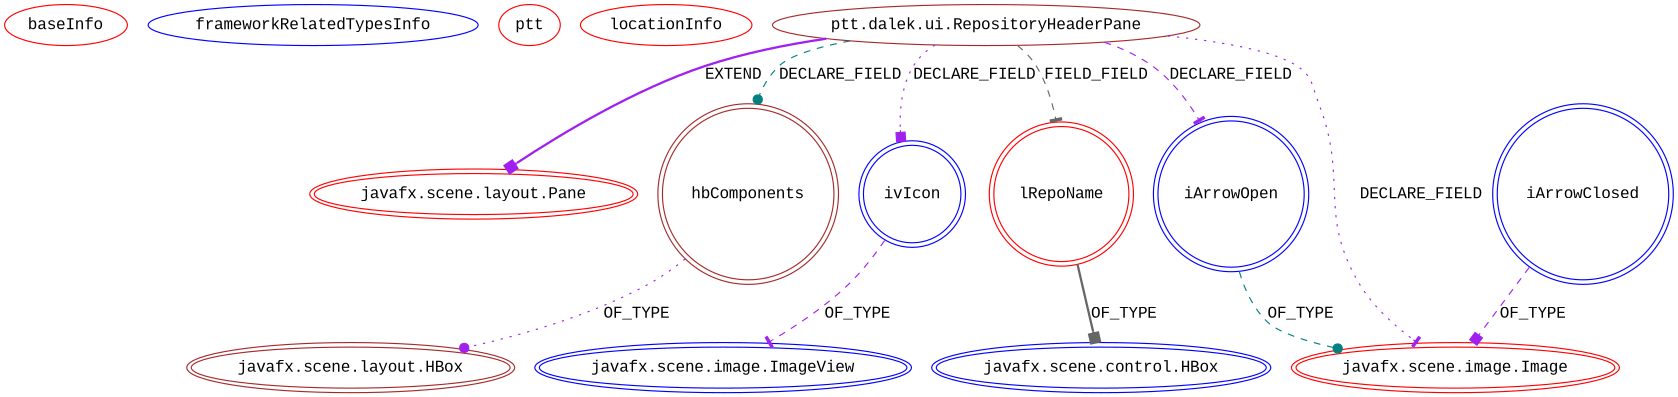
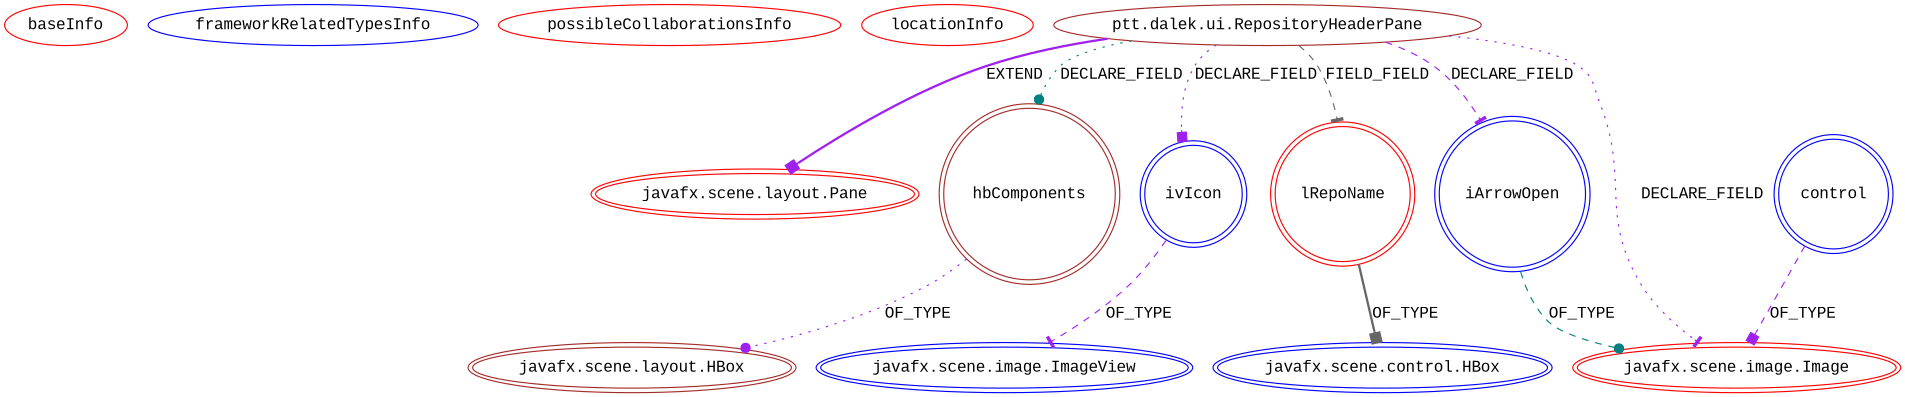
node "ptt": label "ptt" -> "possibleCollaborationsInfo"
edge "ptt.dalek.ui.RepositoryHeaderPane" -> "hbComponents": style dashed -> dotted
node "iArrowClosed": label "iArrowClosed" -> "control"
